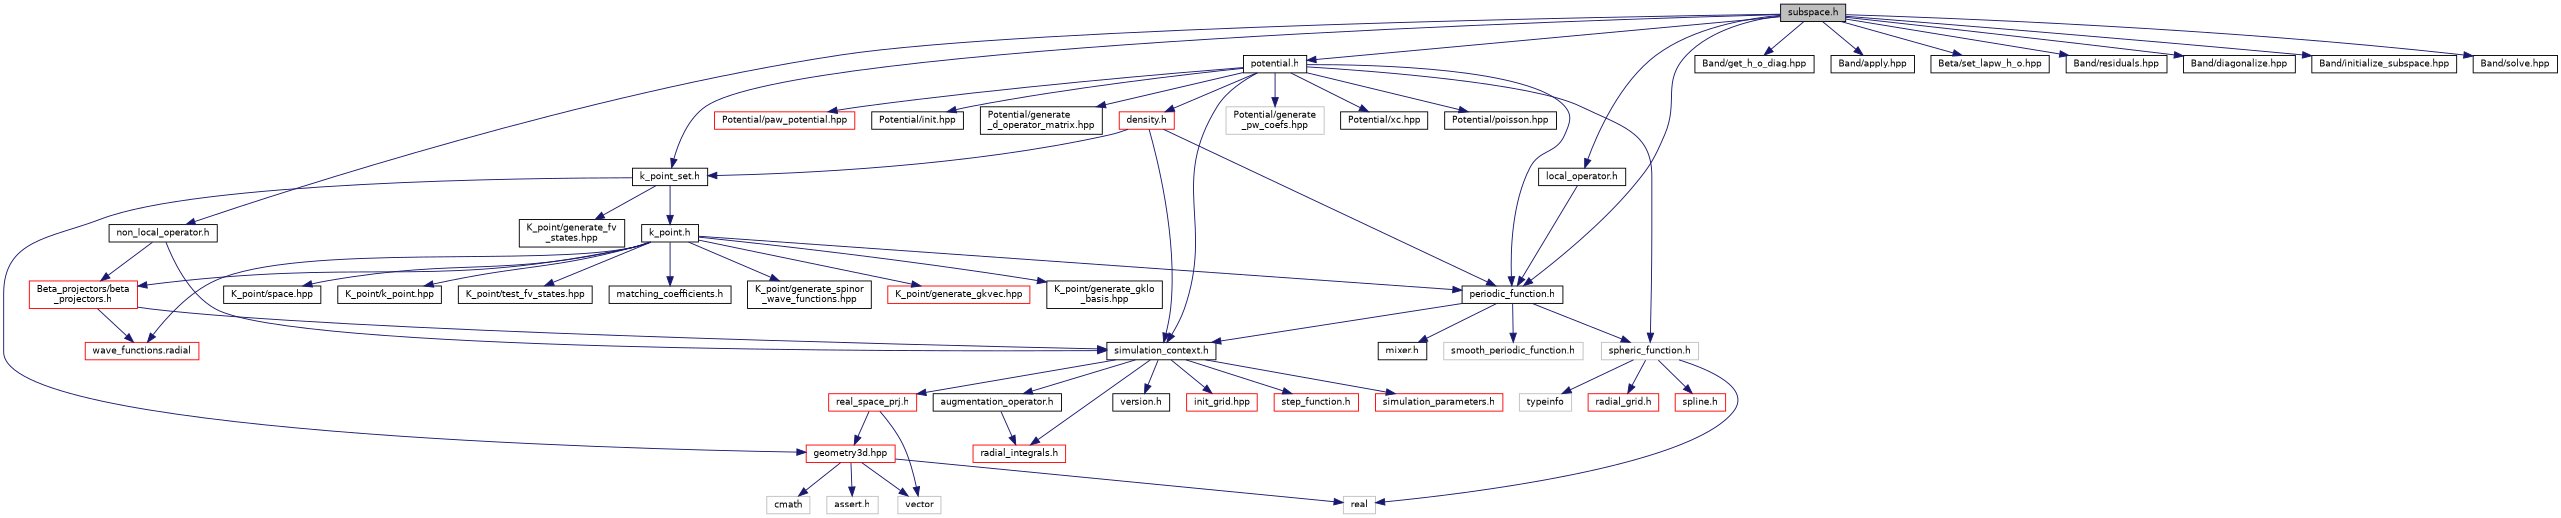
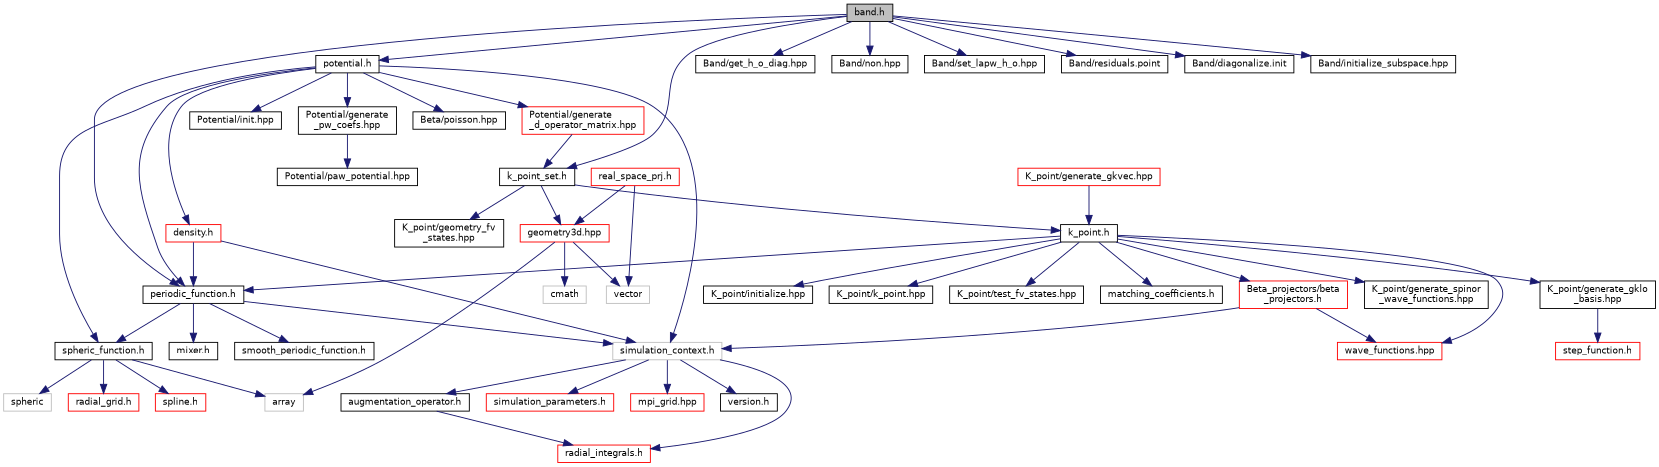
node "subspace.h": label "subspace.h" -> "band.h"
node "Band/apply.hpp": label "Band/apply.hpp" -> "Band/non.hpp"
node "Beta/set_lapw_h_o.hpp": label "Beta/set_lapw_h_o.hpp" -> "Band/set_lapw_h_o.hpp"
node "Band/residuals.hpp": label "Band/residuals.hpp" -> "Band/residuals.point"
node "Band/diagonalize.hpp": label "Band/diagonalize.hpp" -> "Band/diagonalize.init"
node "Band/solve.hpp": removed
edge "potential.h" -> "Potential/paw_potential.hpp": now "Potential/generate _pw_coefs.hpp" -> "Potential/paw_potential.hpp"
node "Potential/paw_potential.hpp": color red -> black
node "Potential/generate _d_operator_matrix.hpp": color black -> red
node "Potential/generate _pw_coefs.hpp": color grey75 -> black
node "Potential/xc.hpp": removed
node "Potential/poisson.hpp": label "Potential/poisson.hpp" -> "Beta/poisson.hpp"
edge "density.h" -> "k_point_set.h": now "Potential/generate _d_operator_matrix.hpp" -> "k_point_set.h"
node "local_operator.h": removed
node "non_local_operator.h": removed
node "K_point/generate_fv _states.hpp": label "K_point/generate_fv _states.hpp" -> "K_point/geometry_fv _states.hpp"
edge "k_point.h" -> "K_point/generate_gkvec.hpp": reversed
node "K_point/space.hpp": label "K_point/space.hpp" -> "K_point/initialize.hpp"
node "wave_functions.radial": label "wave_functions.radial" -> "wave_functions.hpp"
node "simulation_context.h": color black -> grey75
node "smooth_periodic_function.h": color grey75 -> black
node "spheric_function.h": color grey75 -> black
edge "simulation_context.h" -> "step_function.h": now "K_point/generate_gklo _basis.hpp" -> "step_function.h"
edge "simulation_context.h" -> "real_space_prj.h": removed
node "init_grid.hpp": label "init_grid.hpp" -> "mpi_grid.hpp"
node "typeinfo": label "typeinfo" -> "spheric"
node "assert.h": removed
node "real": label "real" -> "array"
